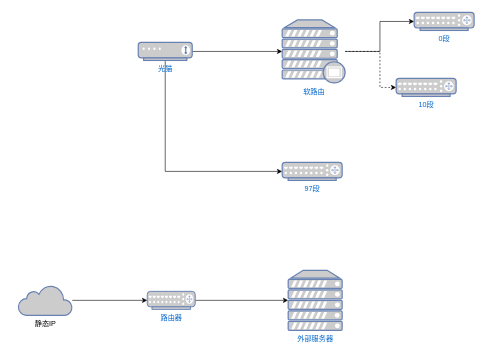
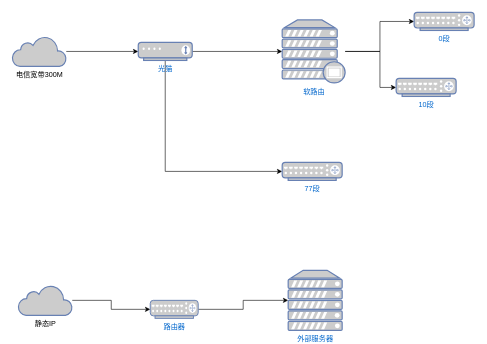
node "电信宽带300M": added
edge "电信宽带300M" -> "光猫": added
edge "软路由" -> "10段": style dashed -> solid
node "97段": label "97段" -> "77段"
node "路由器": moved (171, 300) -> (174, 309)
